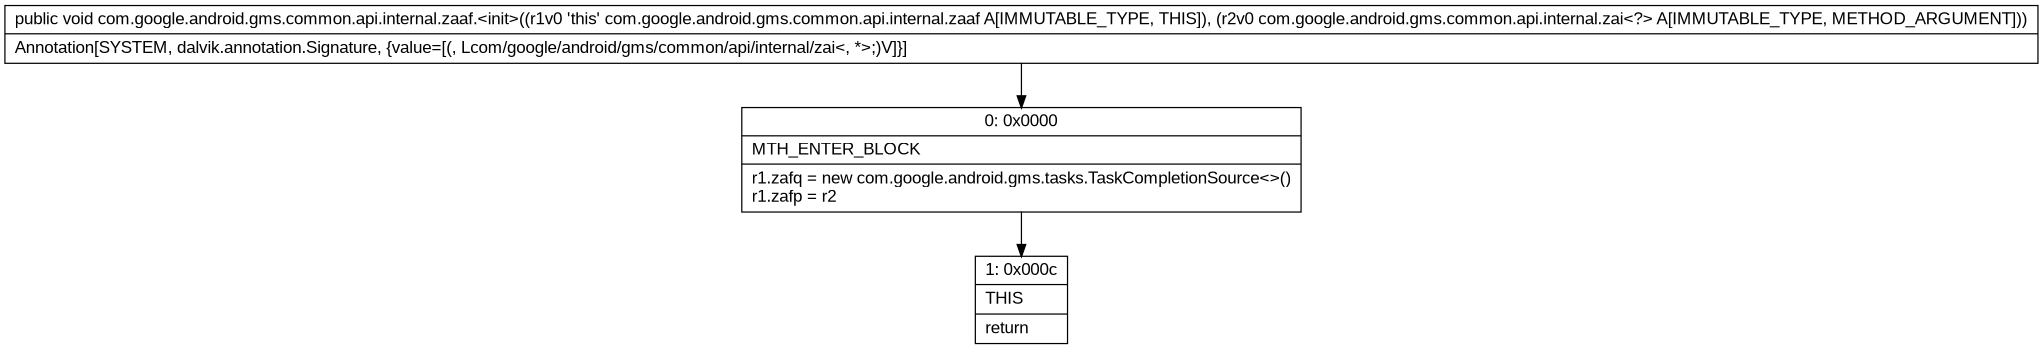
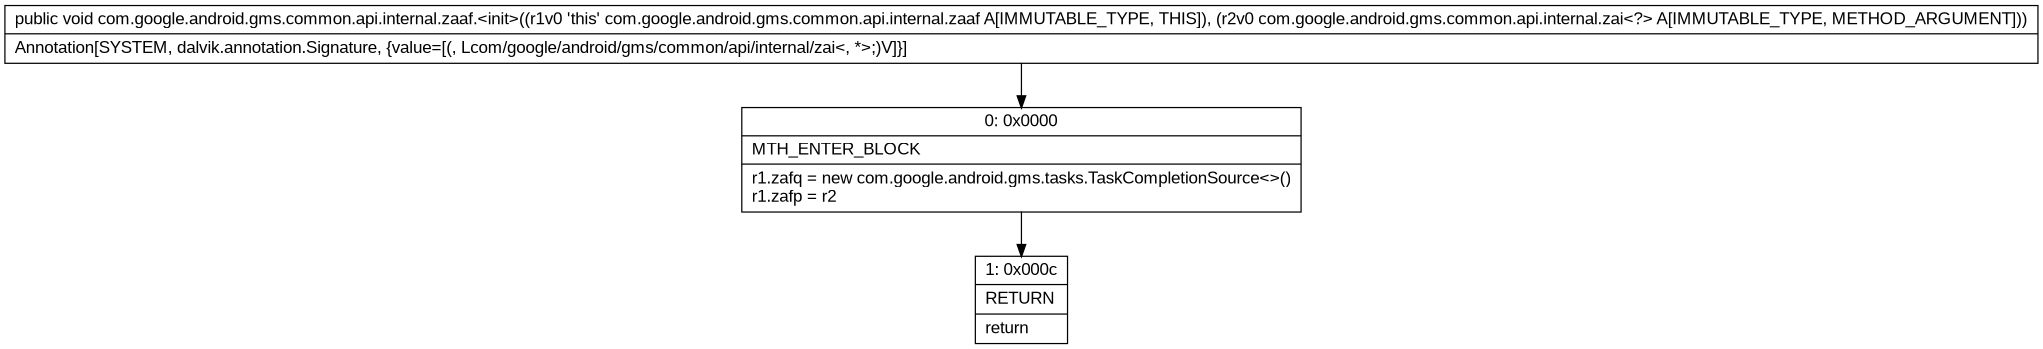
node "1: 0x000c": text "THIS" -> "RETURN"
